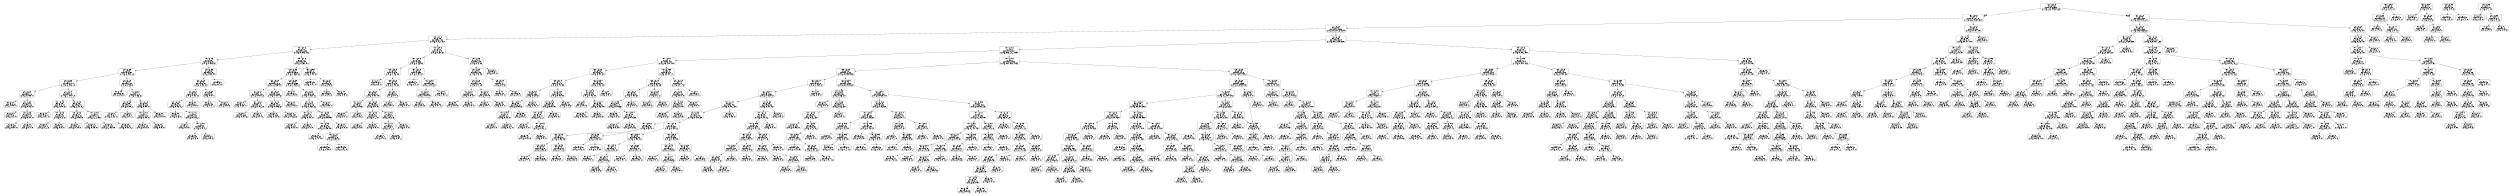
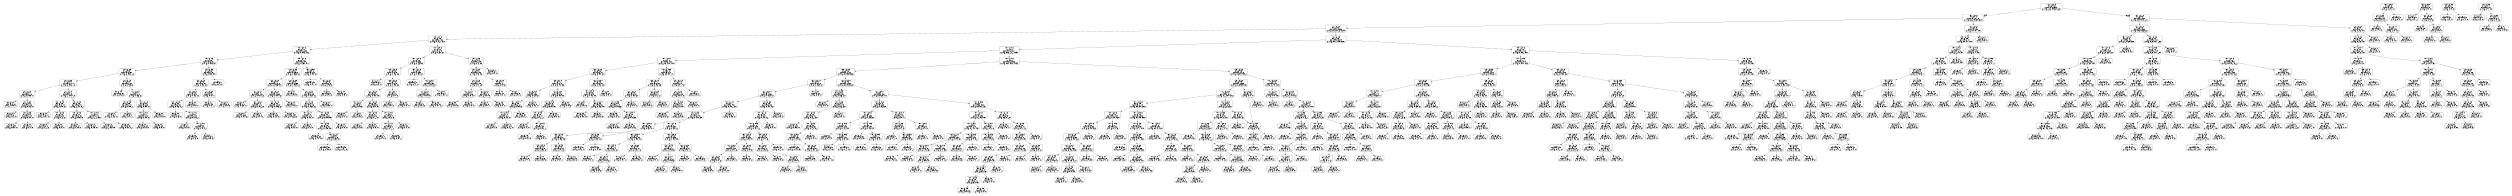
node "X[0] <= 13.5 gini = 0.3 samples = 8 value = [1, 1, 12]": added
node "samples = 0.4 samples = 109 value = [44, 6, 125]": label "samples = 0.4 samples = 109 value = [44, 6, 125]" -> "gini = 0.4 samples = 109 value = [44, 6, 125]"
edge "X[0] <= 12.5 gini = 0.5 samples = 35 value = [0, 34, 24]" -> "X[1] <= 3.5 gini = 0.5 samples = 20 value = [0, 16, 16]": reversed
node "X[1] <= 5.5 gini = 0.4 samples = 7 value = [2, 0, 5]": label "X[1] <= 5.5 gini = 0.4 samples = 7 value = [2, 0, 5]" -> "X[1] <= 5.5 gini = 0.4 gini = 7 value = [2, 0, 5]"
